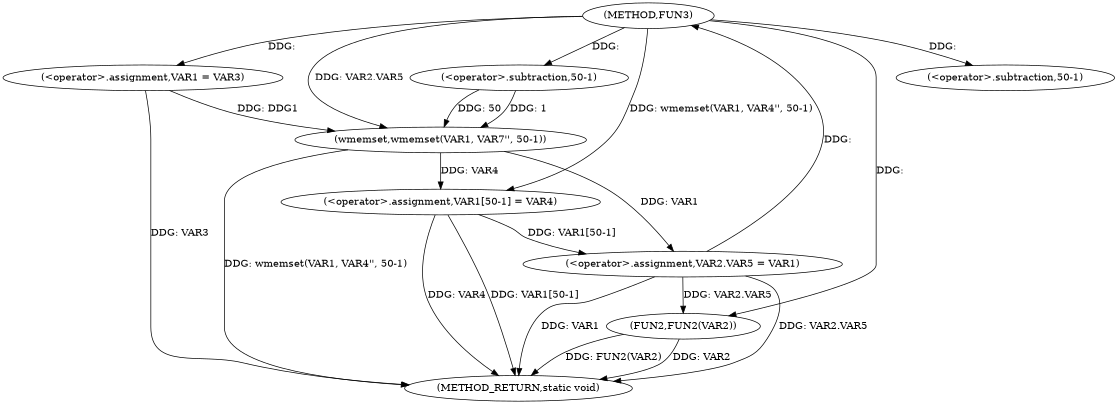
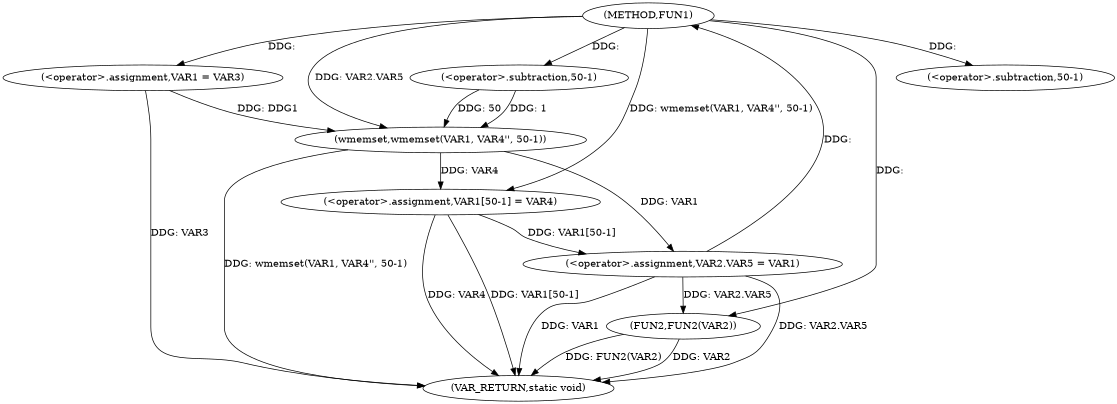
node "(METHOD,FUN3)": label "(METHOD,FUN3)" -> "(METHOD,FUN1)"
node "(wmemset,wmemset(VAR1, VAR7'', 50-1))": label "(wmemset,wmemset(VAR1, VAR7'', 50-1))" -> "(wmemset,wmemset(VAR1, VAR4'', 50-1))"
node "(METHOD_RETURN,static void)": label "(METHOD_RETURN,static void)" -> "(VAR_RETURN,static void)"
